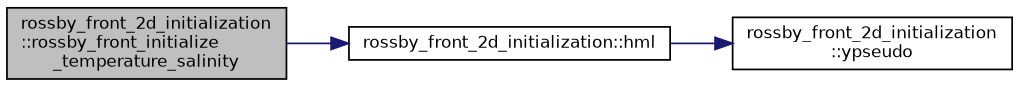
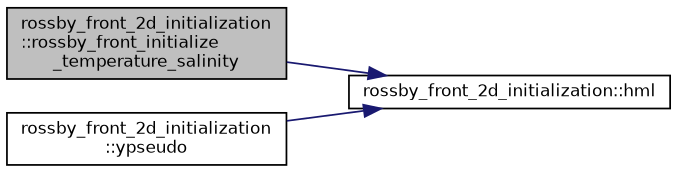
edge "rossby_front_2d_initialization::hml" -> "rossby_front_2d_initialization ::ypseudo": reversed
